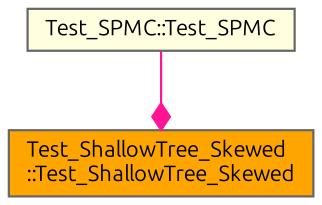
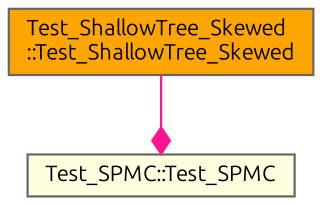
edge "Test_SPMC::Test_SPMC" -> "Test_ShallowTree_Skewed ::Test_ShallowTree_Skewed": reversed
